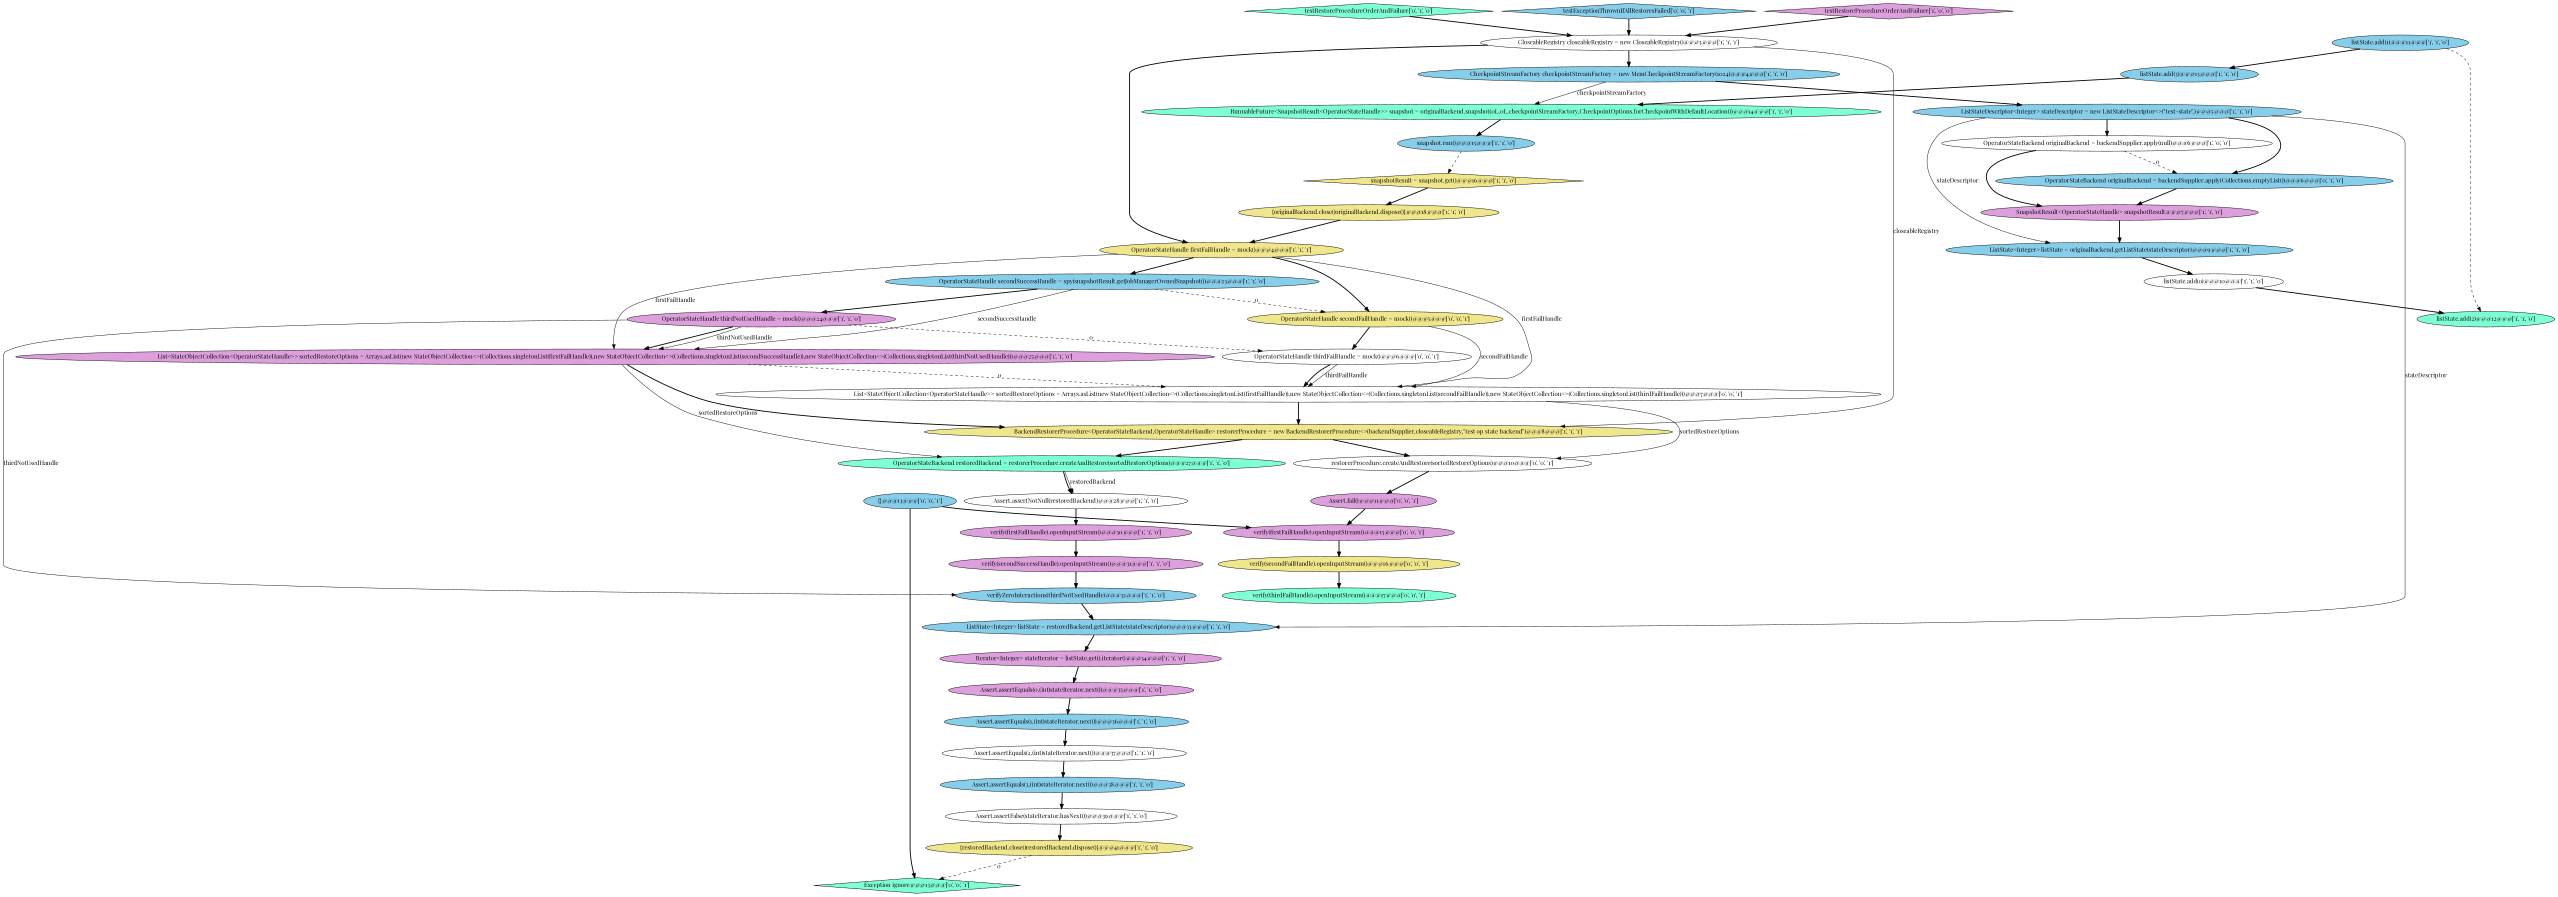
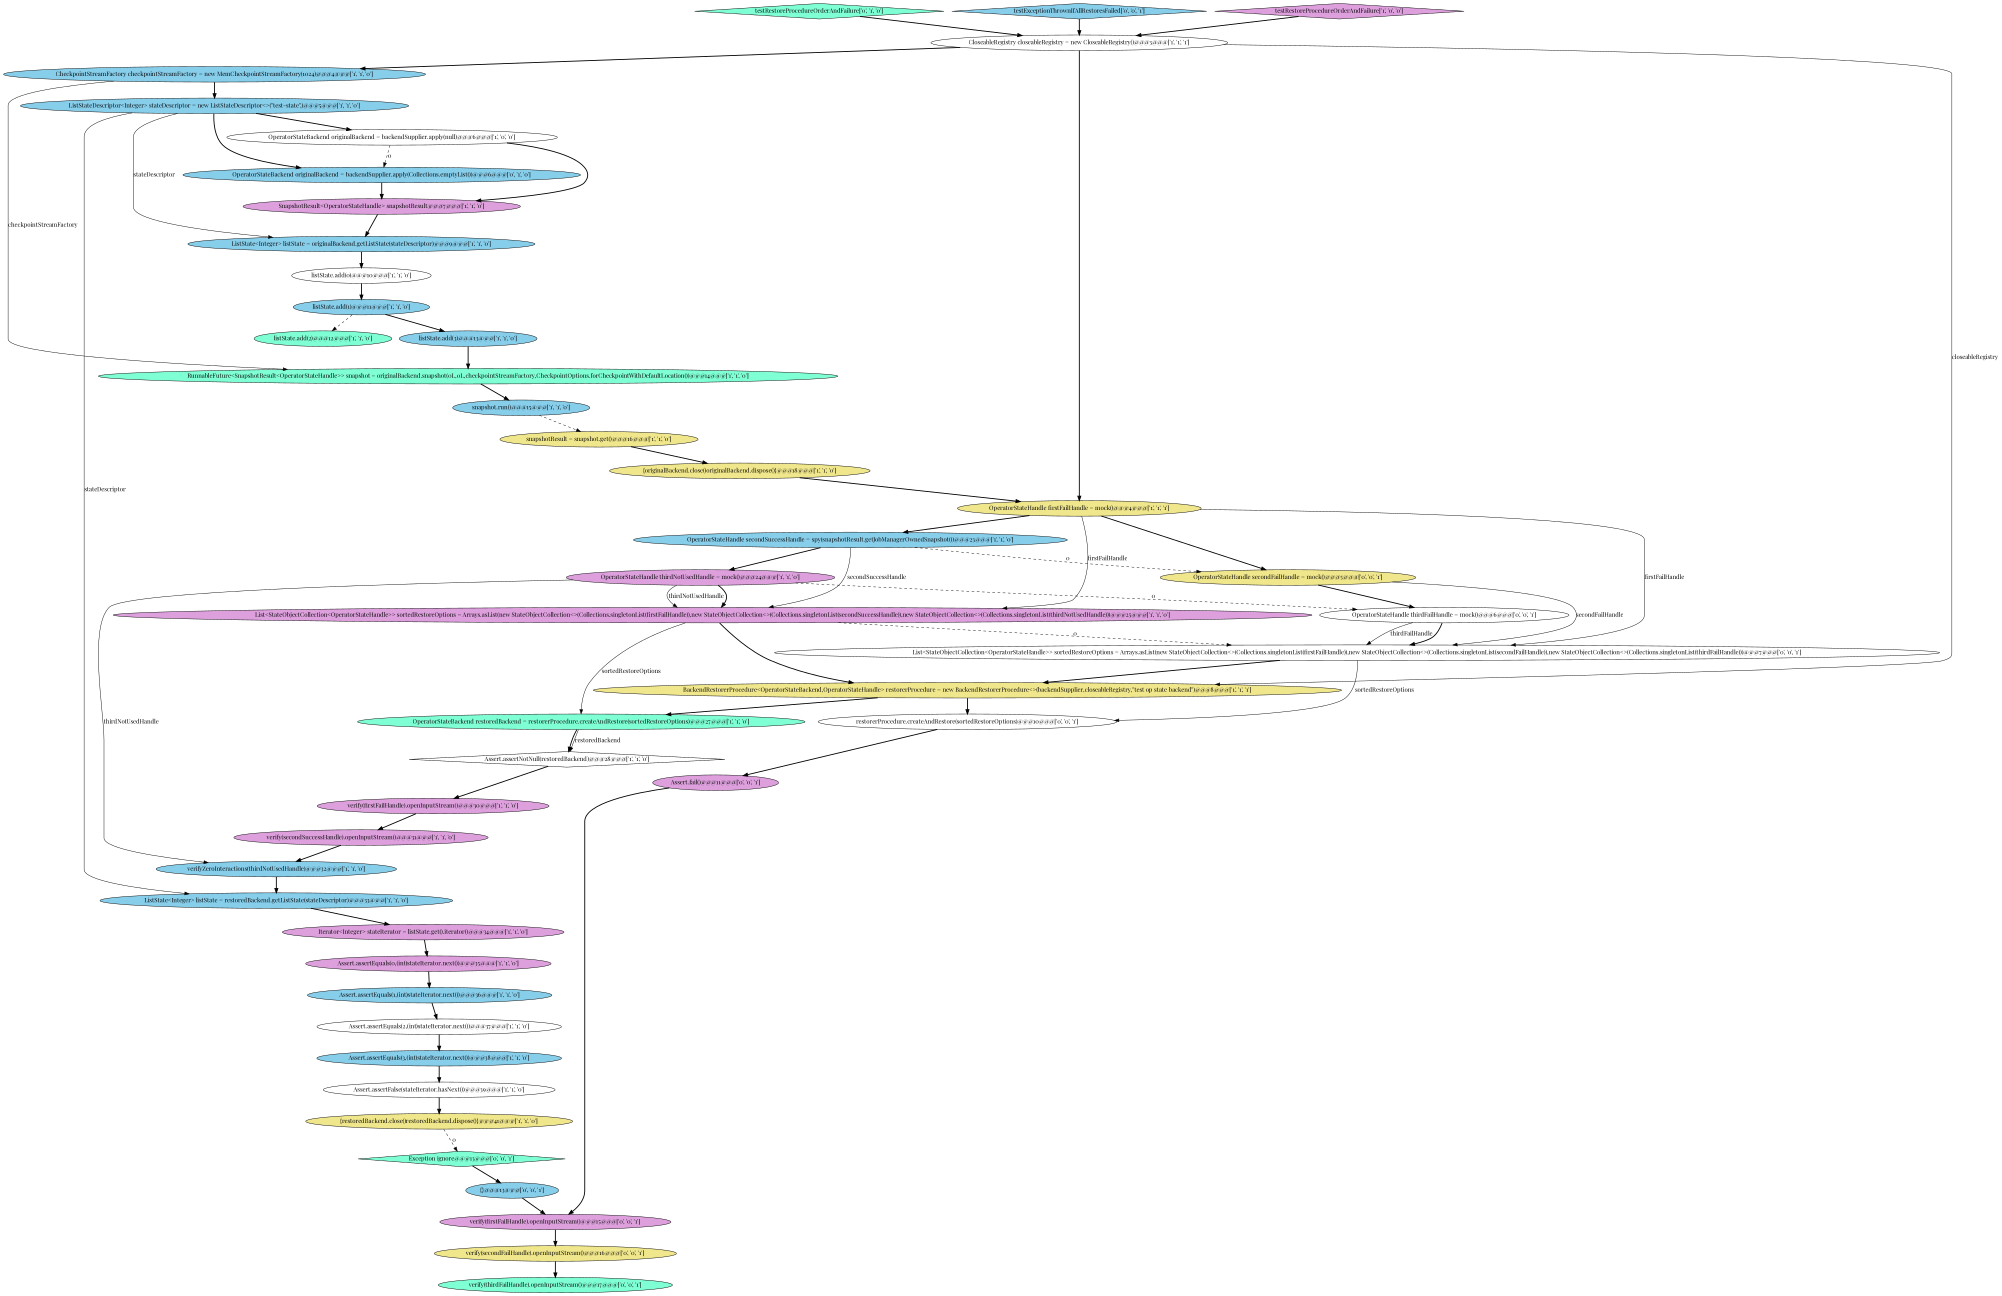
node "snapshotResult = snapshot.get()@@@16@@@['1', '1', '0']": shape diamond -> ellipse
edge "listState.add(0)@@@10@@@['1', '1', '0']" -> "listState.add(2)@@@12@@@['1', '1', '0']": now "listState.add(0)@@@10@@@['1', '1', '0']" -> "listState.add(1)@@@11@@@['1', '1', '0']"
node "Assert.assertNotNull(restoredBackend)@@@28@@@['1', '1', '0']": shape ellipse -> diamond
edge "{}@@@13@@@['0', '0', '1']" -> "Exception ignore@@@13@@@['0', '0', '1']": reversed
